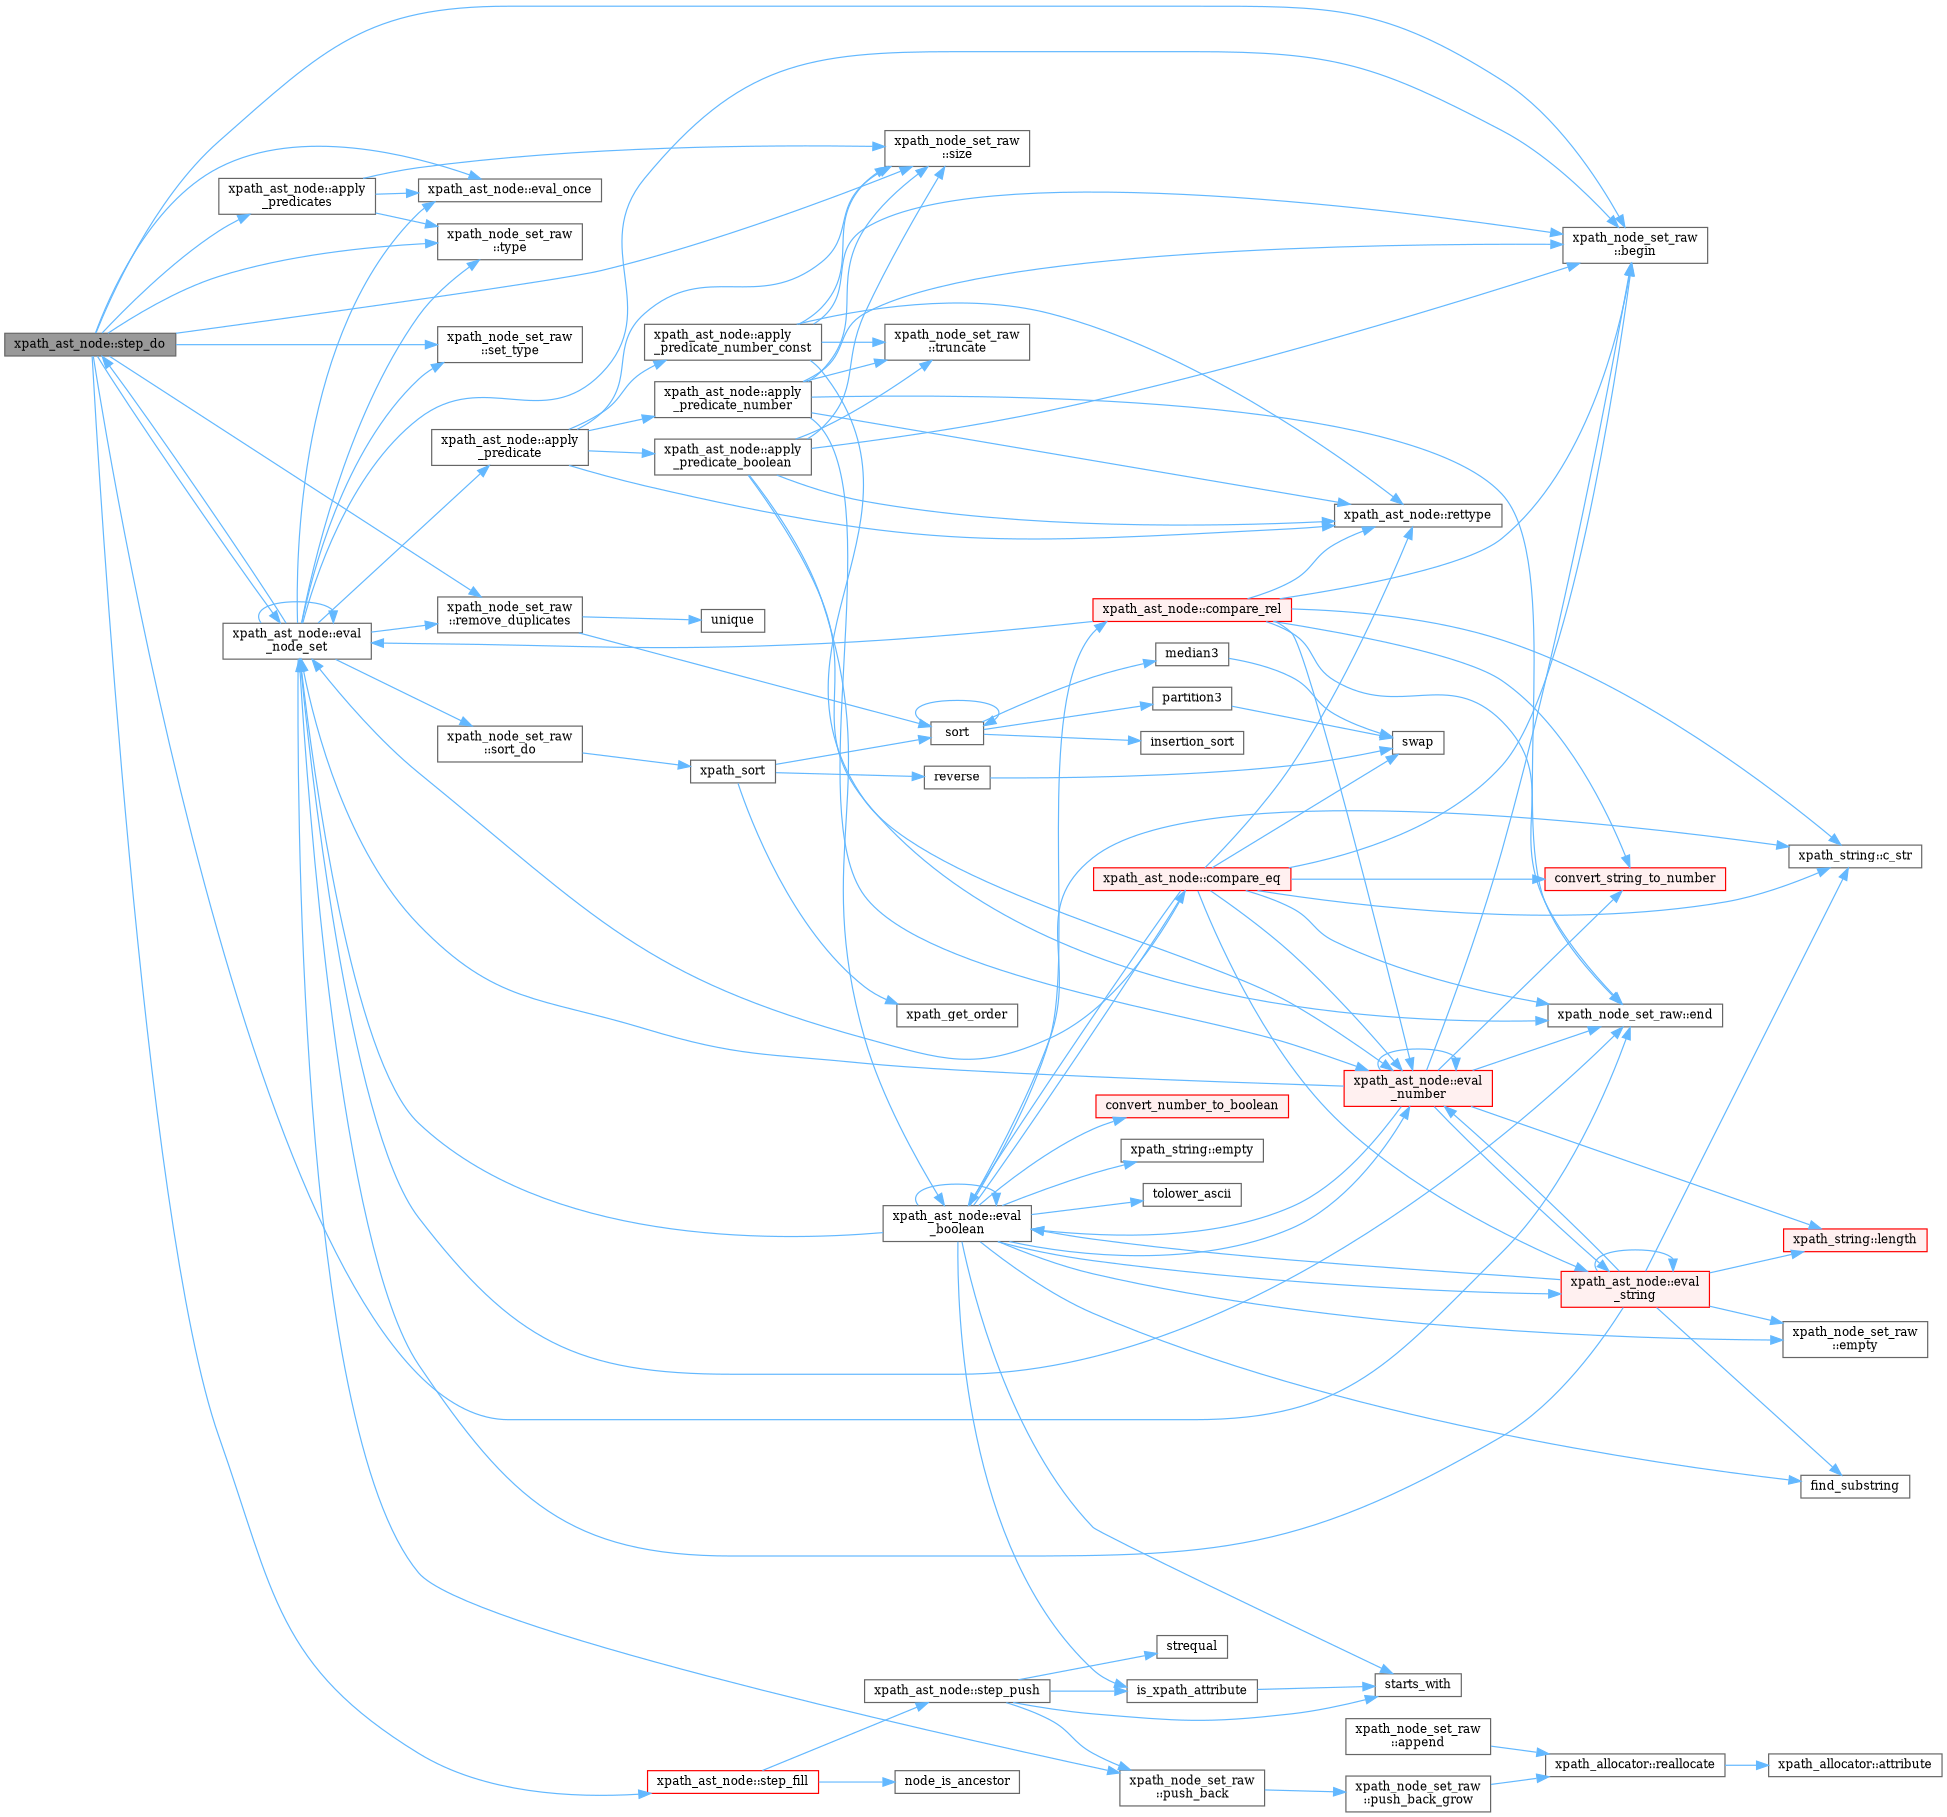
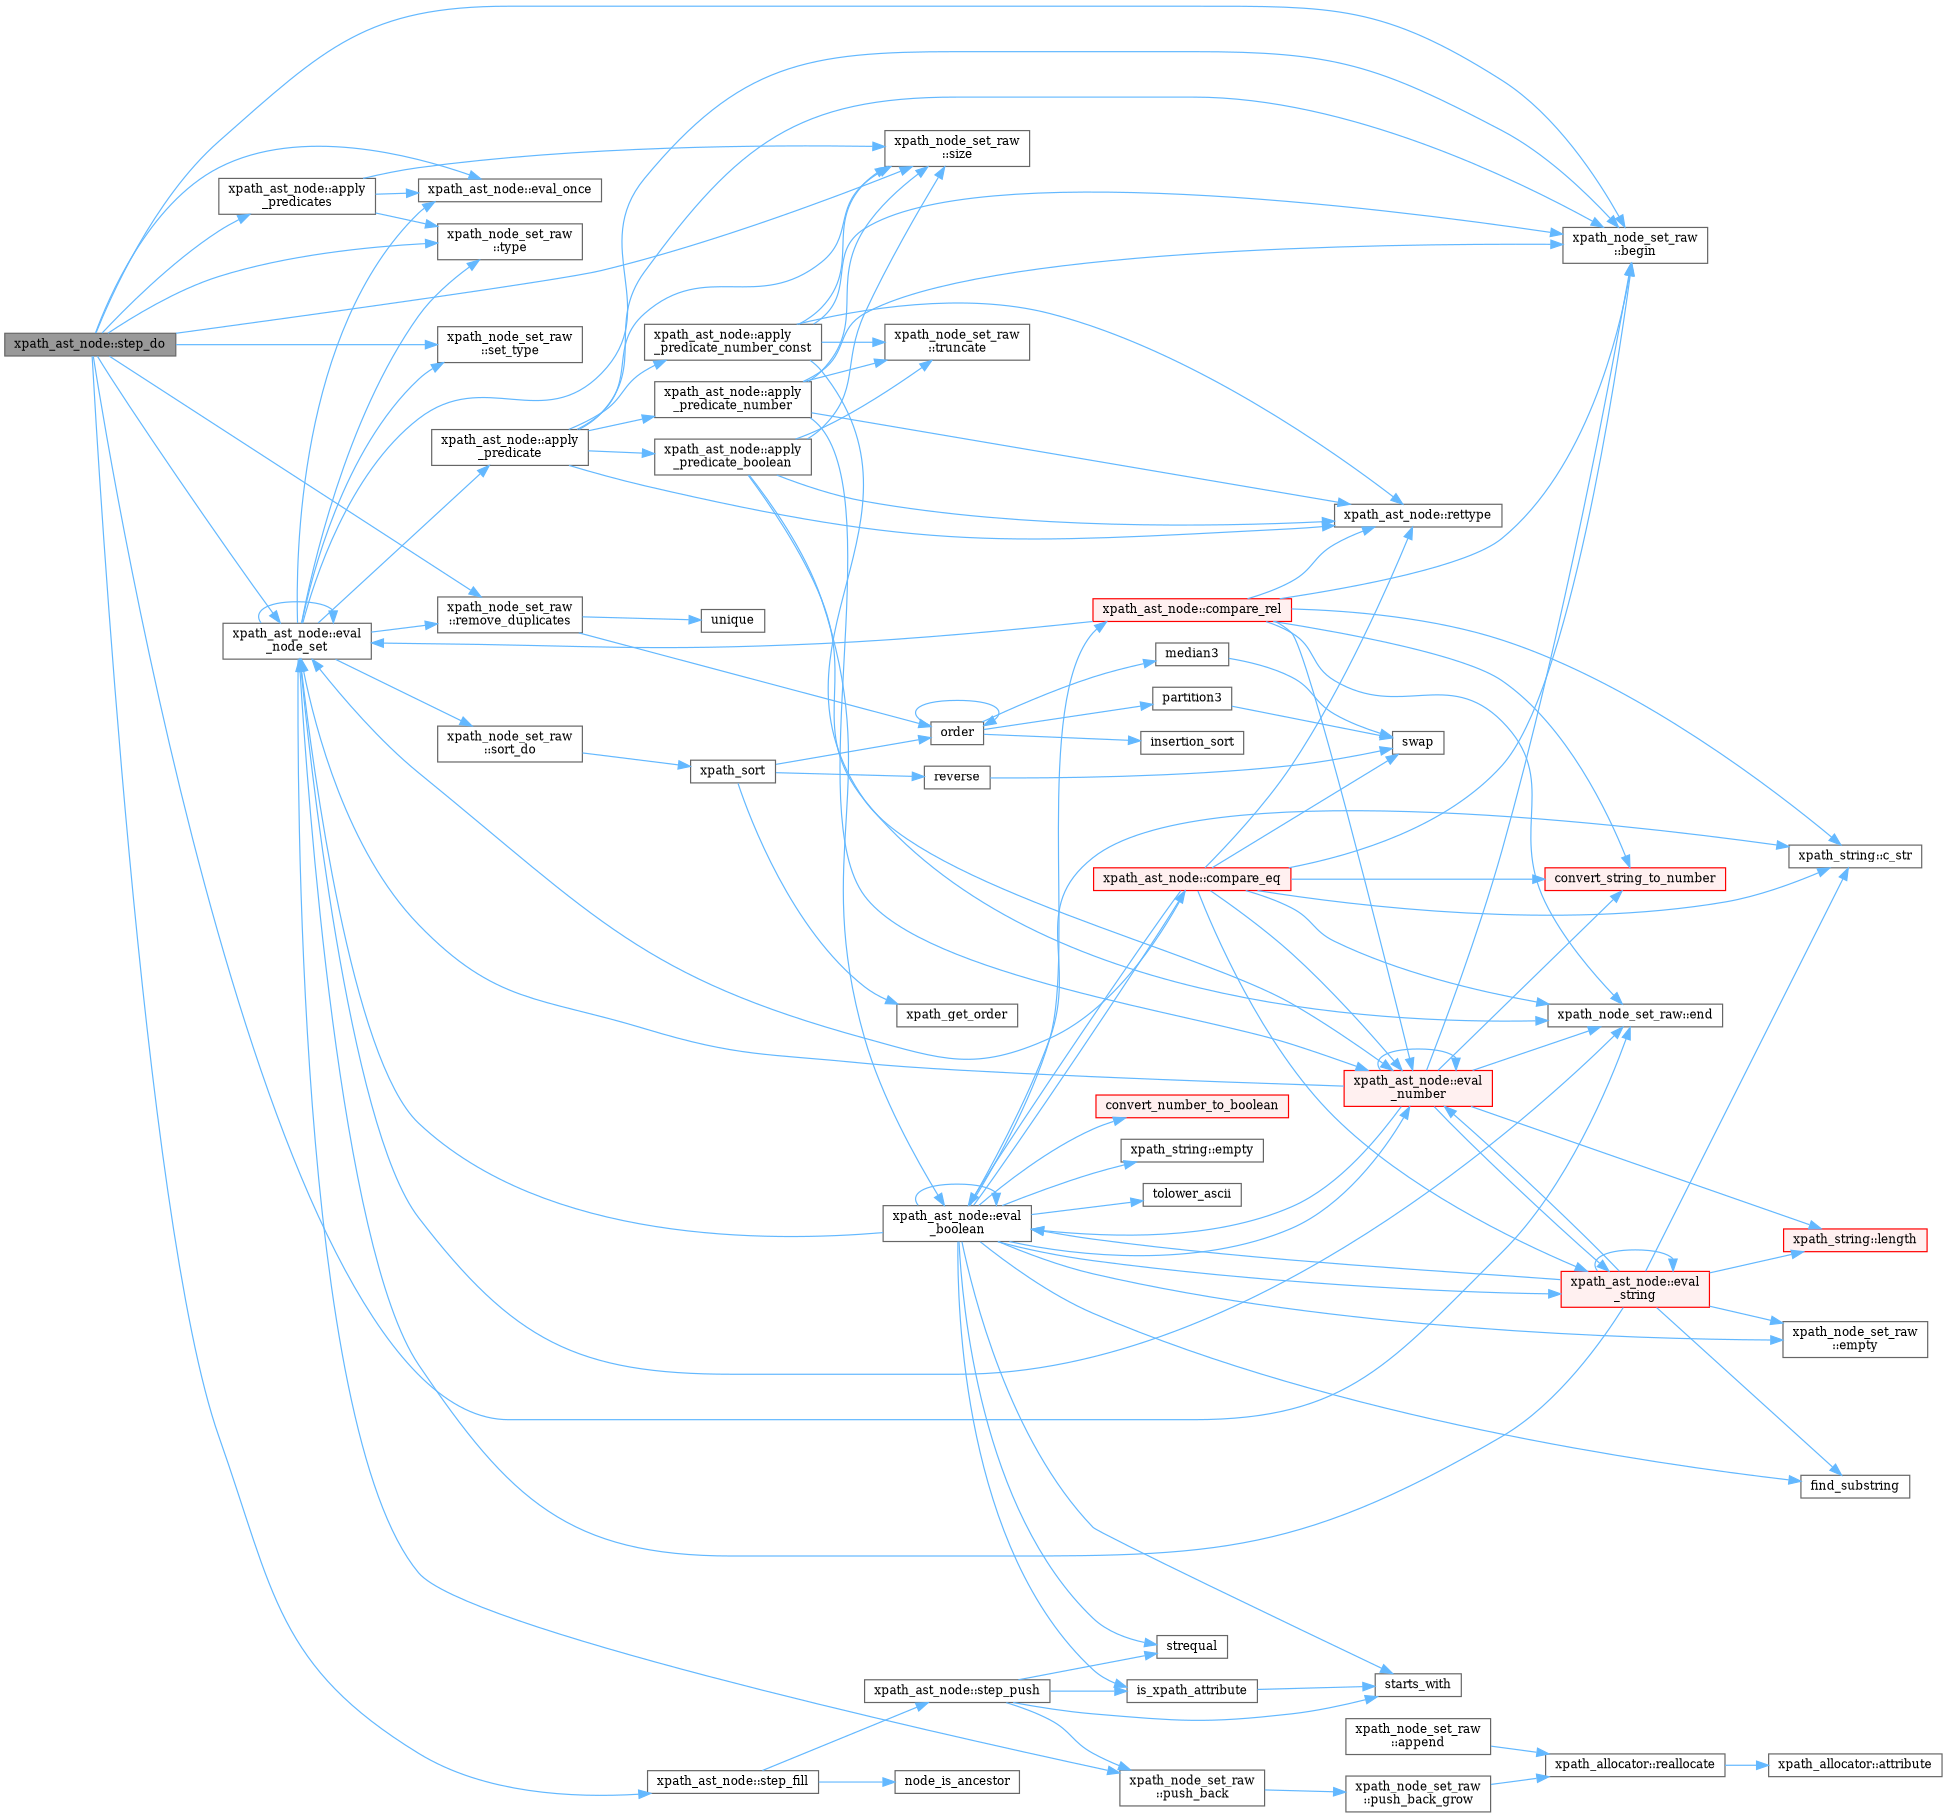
edge "xpath_ast_node::apply _predicate_boolean" -> "xpath_node_set_raw ::begin": now "xpath_ast_node::apply _predicate" -> "xpath_node_set_raw ::begin"
edge "xpath_ast_node::apply _predicate_number" -> "xpath_node_set_raw::end": removed
edge "xpath_ast_node::eval _node_set" -> "xpath_ast_node::step_do": removed
node "sort": label "sort" -> "order"
edge "xpath_ast_node::eval _boolean" -> "strequal": added
node "xpath_ast_node::step_fill": color red -> grey40
